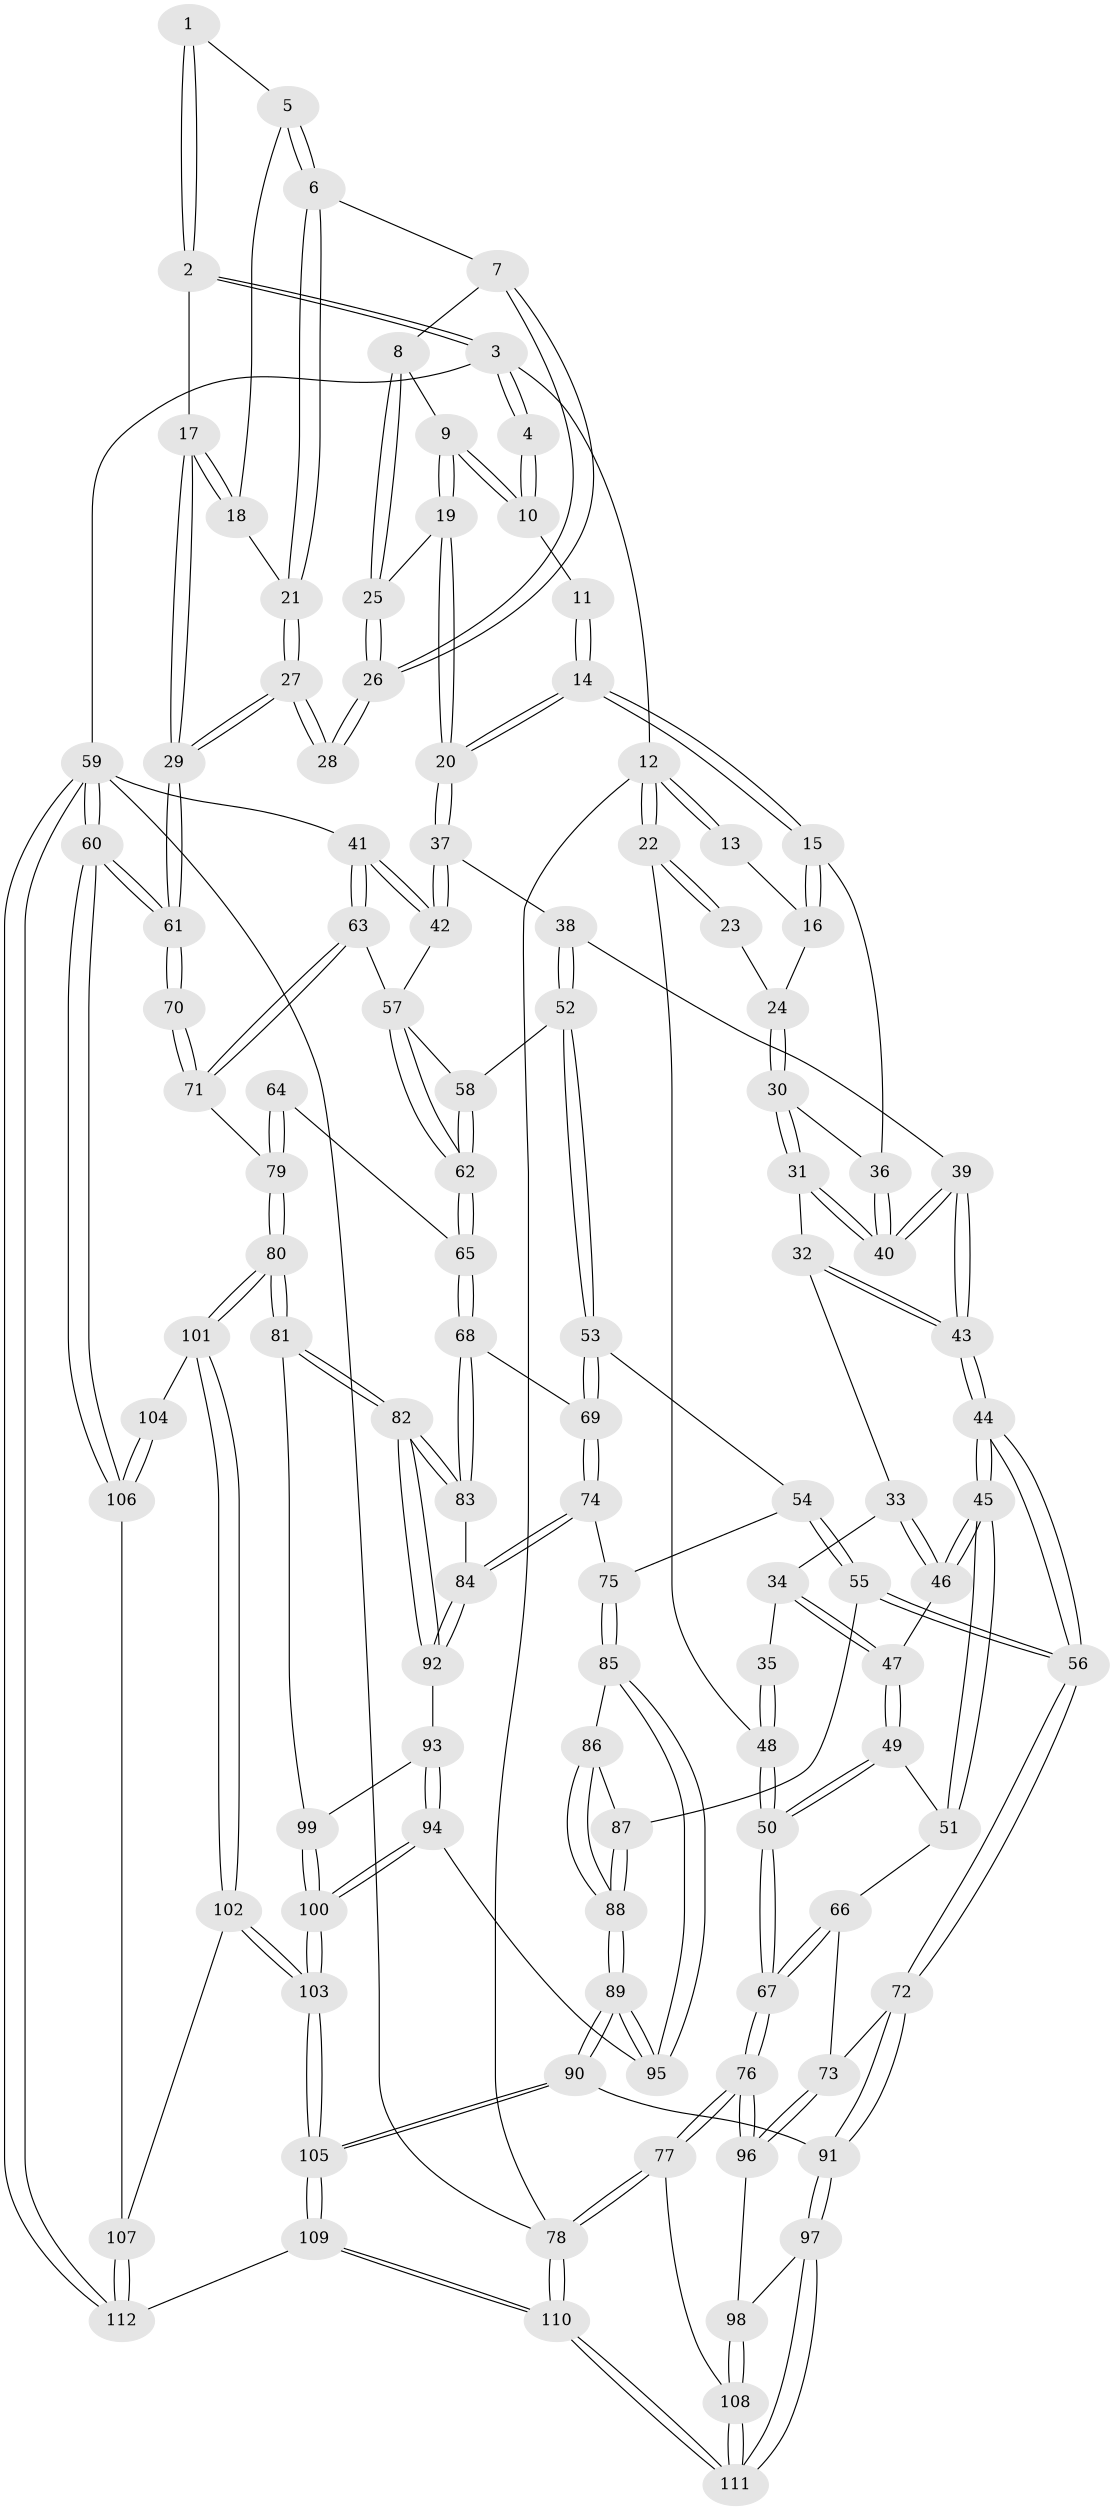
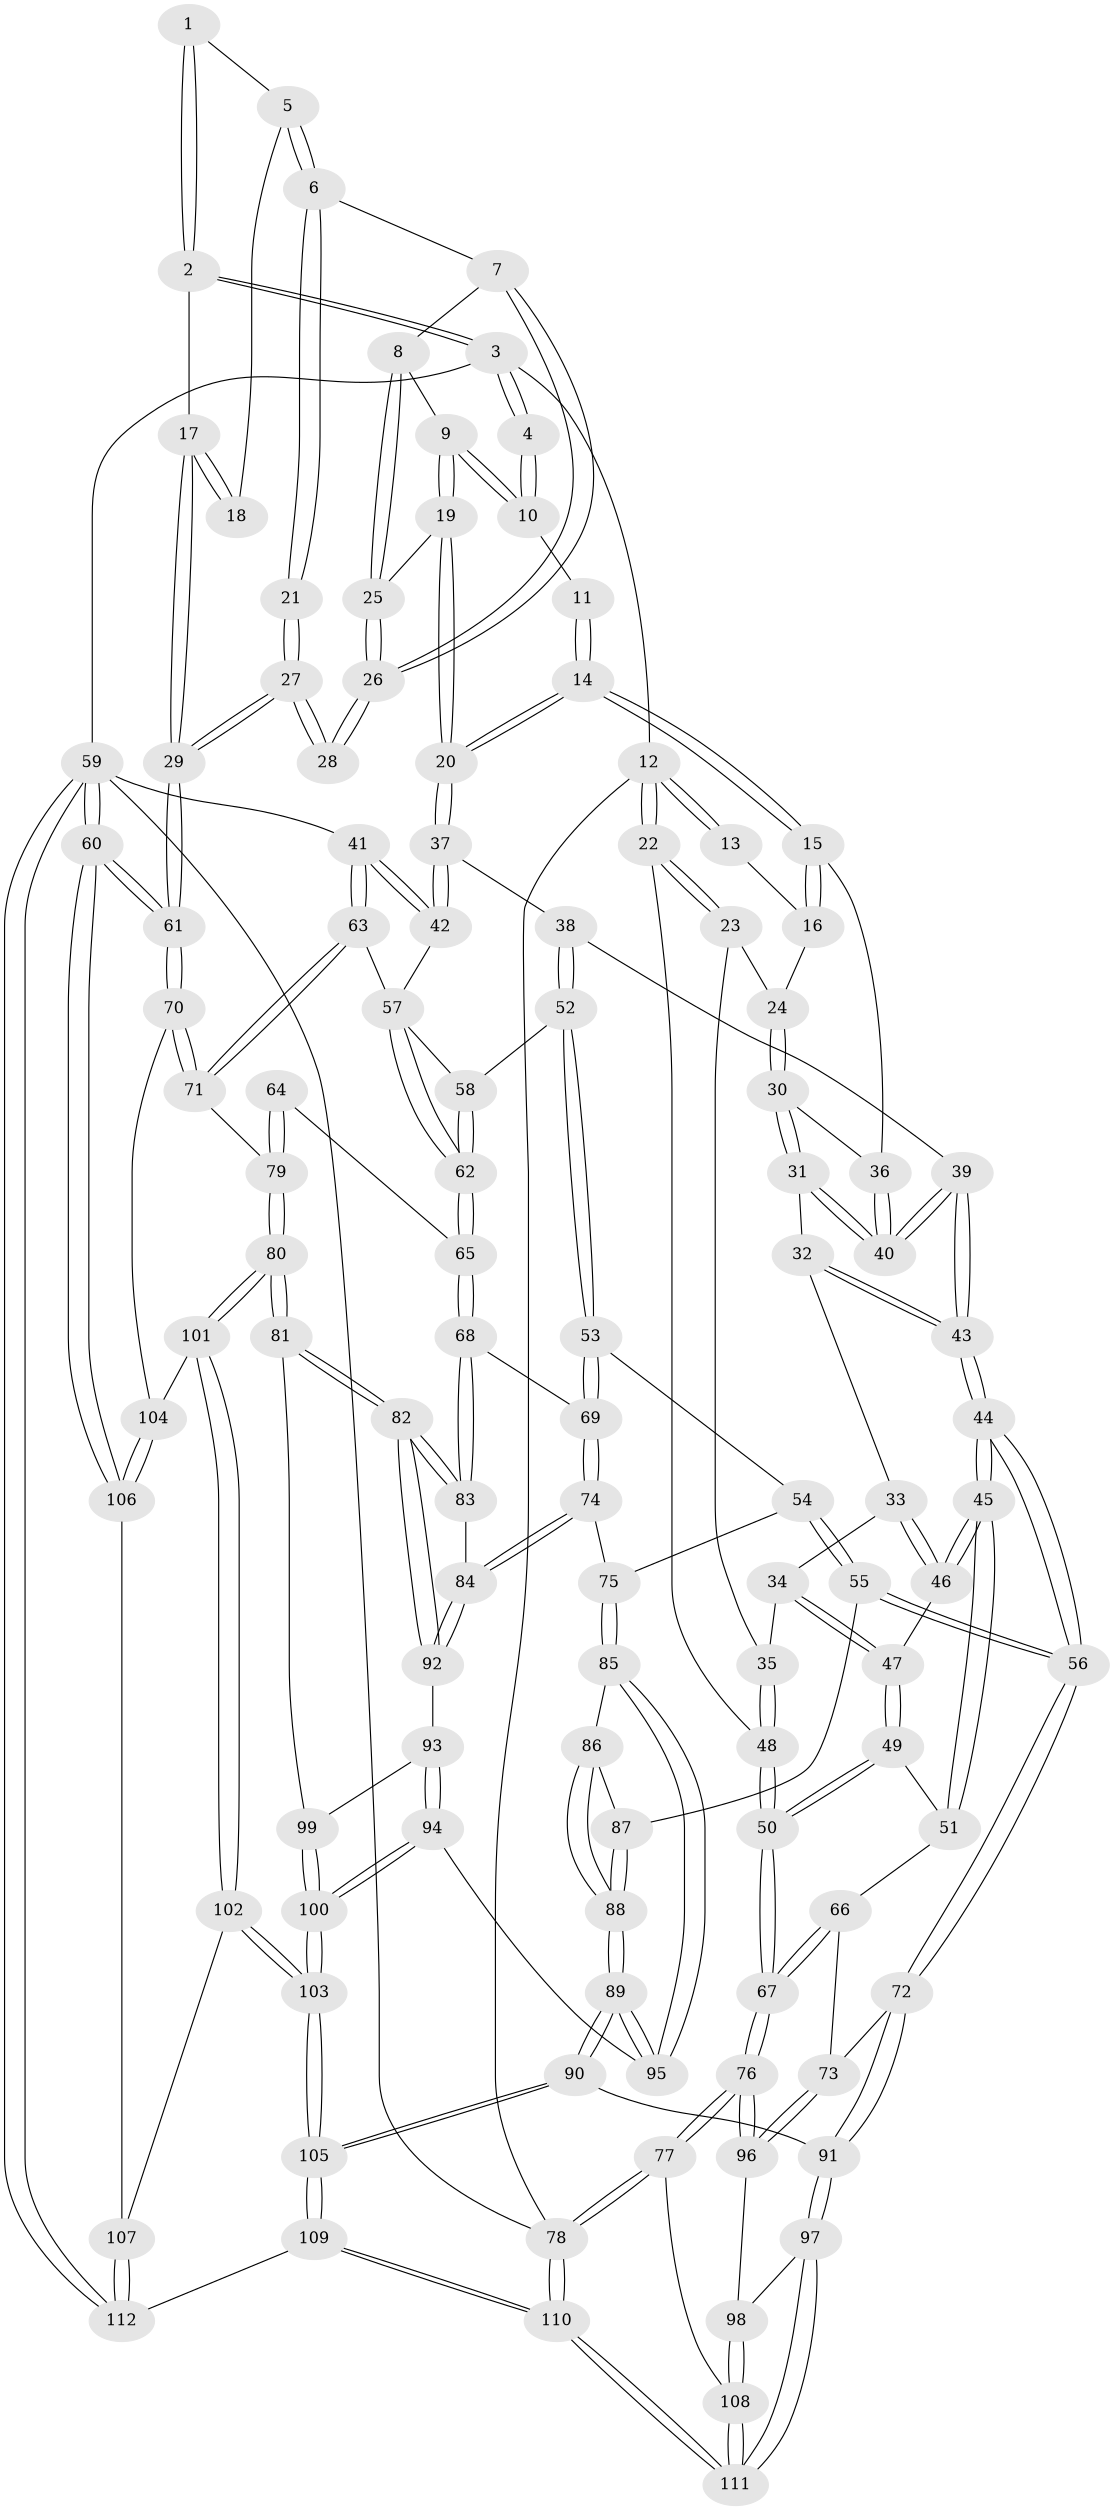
edge "18" -- "21": removed
edge "70" -- "104": added
edge "23" -- "35": added
